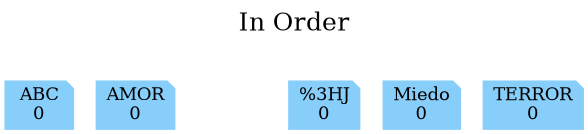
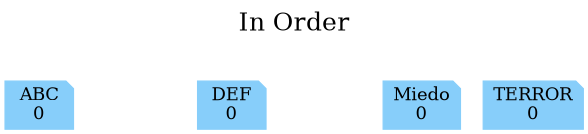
node "AMOR 0": removed
node "DEF 0": added
node "%3HJ 0": removed
